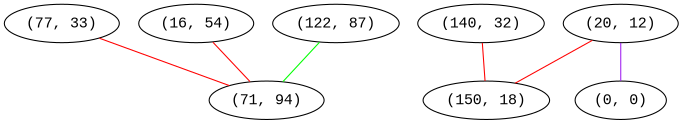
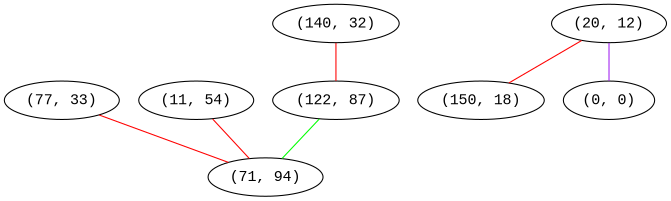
node "(16, 54)": label "(16, 54)" -> "(11, 54)"
edge "(140, 32)" -- "(150, 18)": now "(140, 32)" -- "(122, 87)"
